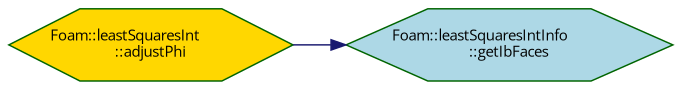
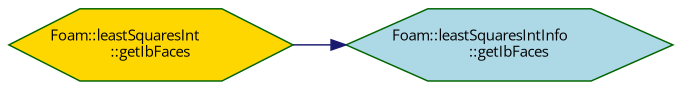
node "Foam::leastSquaresInt ::adjustPhi": label "Foam::leastSquaresInt ::adjustPhi" -> "Foam::leastSquaresInt ::getIbFaces"
